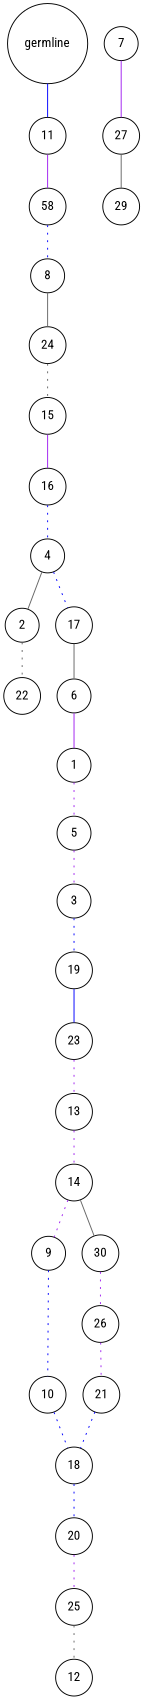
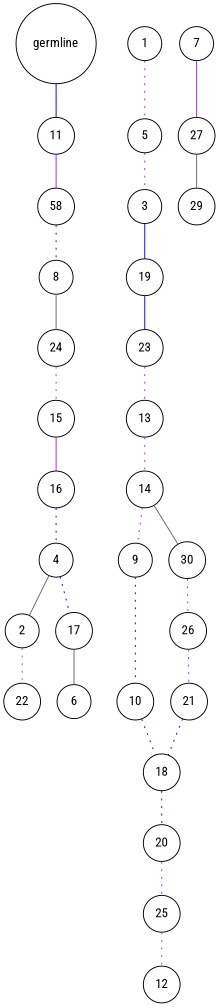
edge "6" -- "1": removed
edge "3" -- "19": style dotted -> solid
